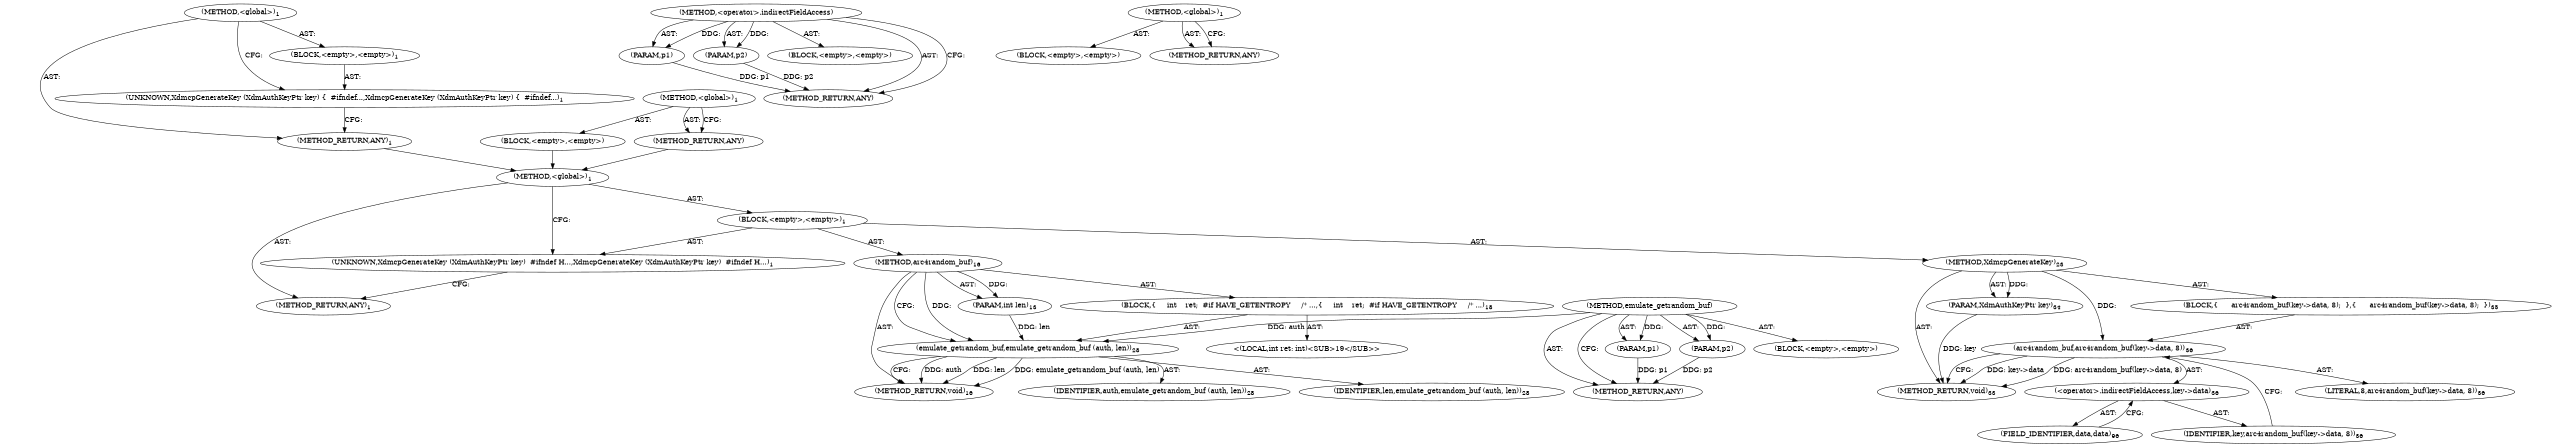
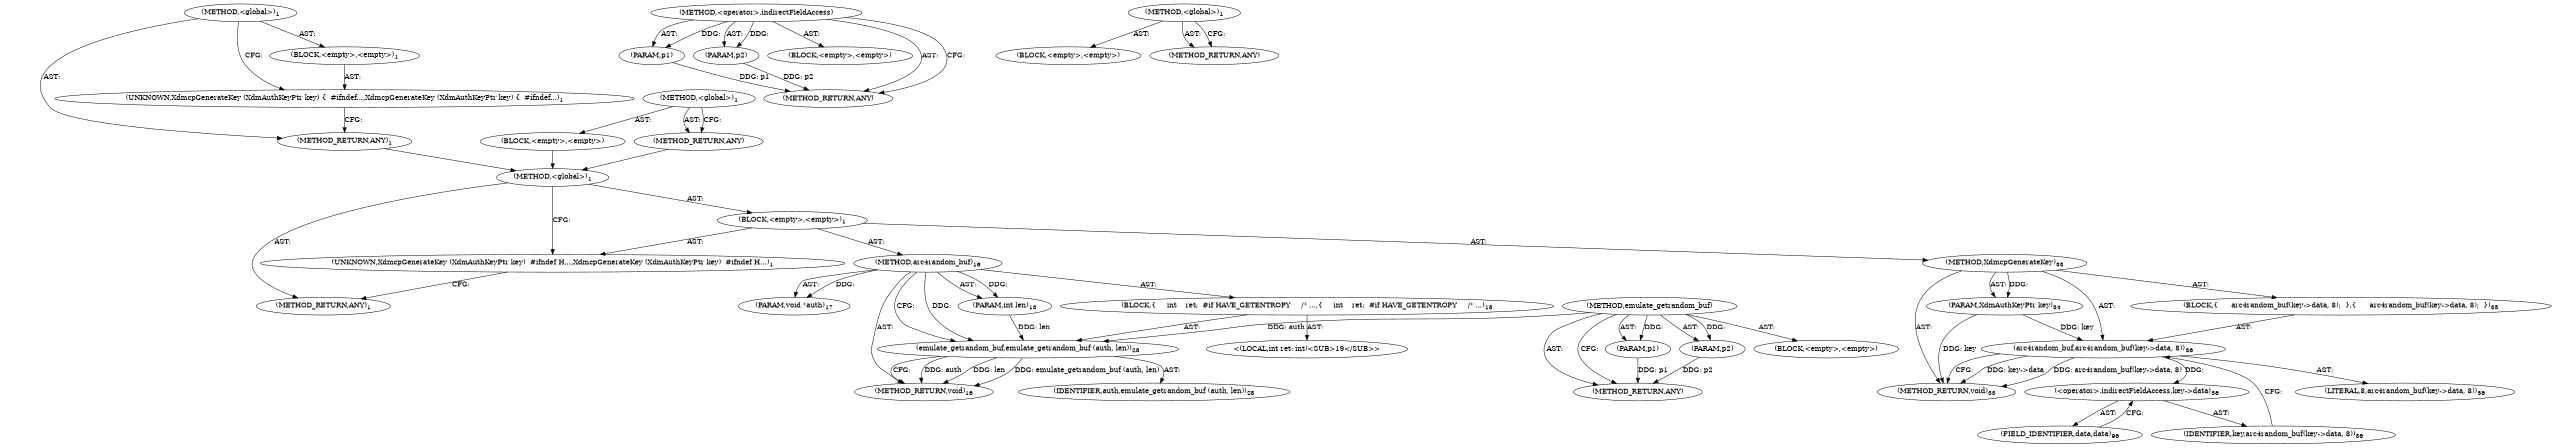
node "(METHOD,XdmcpGenerateKey)": text "23" -> "33"
node "(PARAM,void *auth)": added
edge "(METHOD,XdmcpGenerateKey)" -> "(arc4random_buf,arc4random_buf(key->data, 8))": label "DDG: " -> "AST: "
edge "(PARAM,XdmAuthKeyPtr key)" -> "(arc4random_buf,arc4random_buf(key->data, 8))": added, label "DDG: key"
edge "(arc4random_buf,arc4random_buf(key->data, 8))" -> "(<operator>.indirectFieldAccess,key->data)": label "AST: " -> "DDG: "
node "(IDENTIFIER,len,emulate_getrandom_buf (auth, len))": removed
